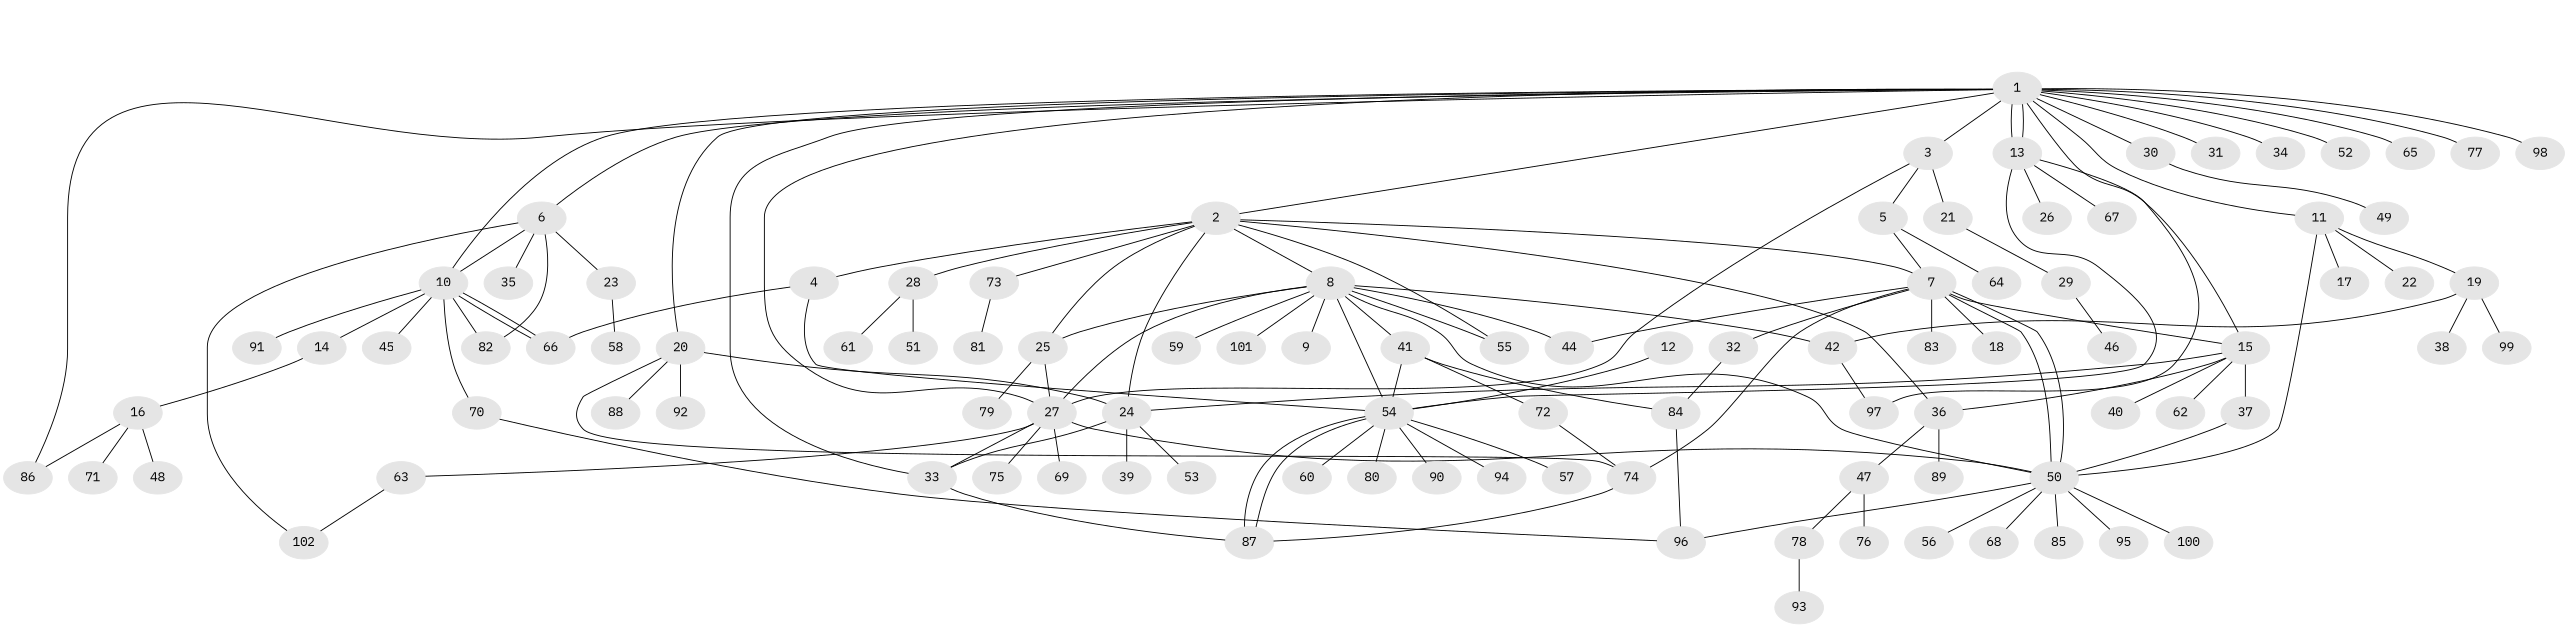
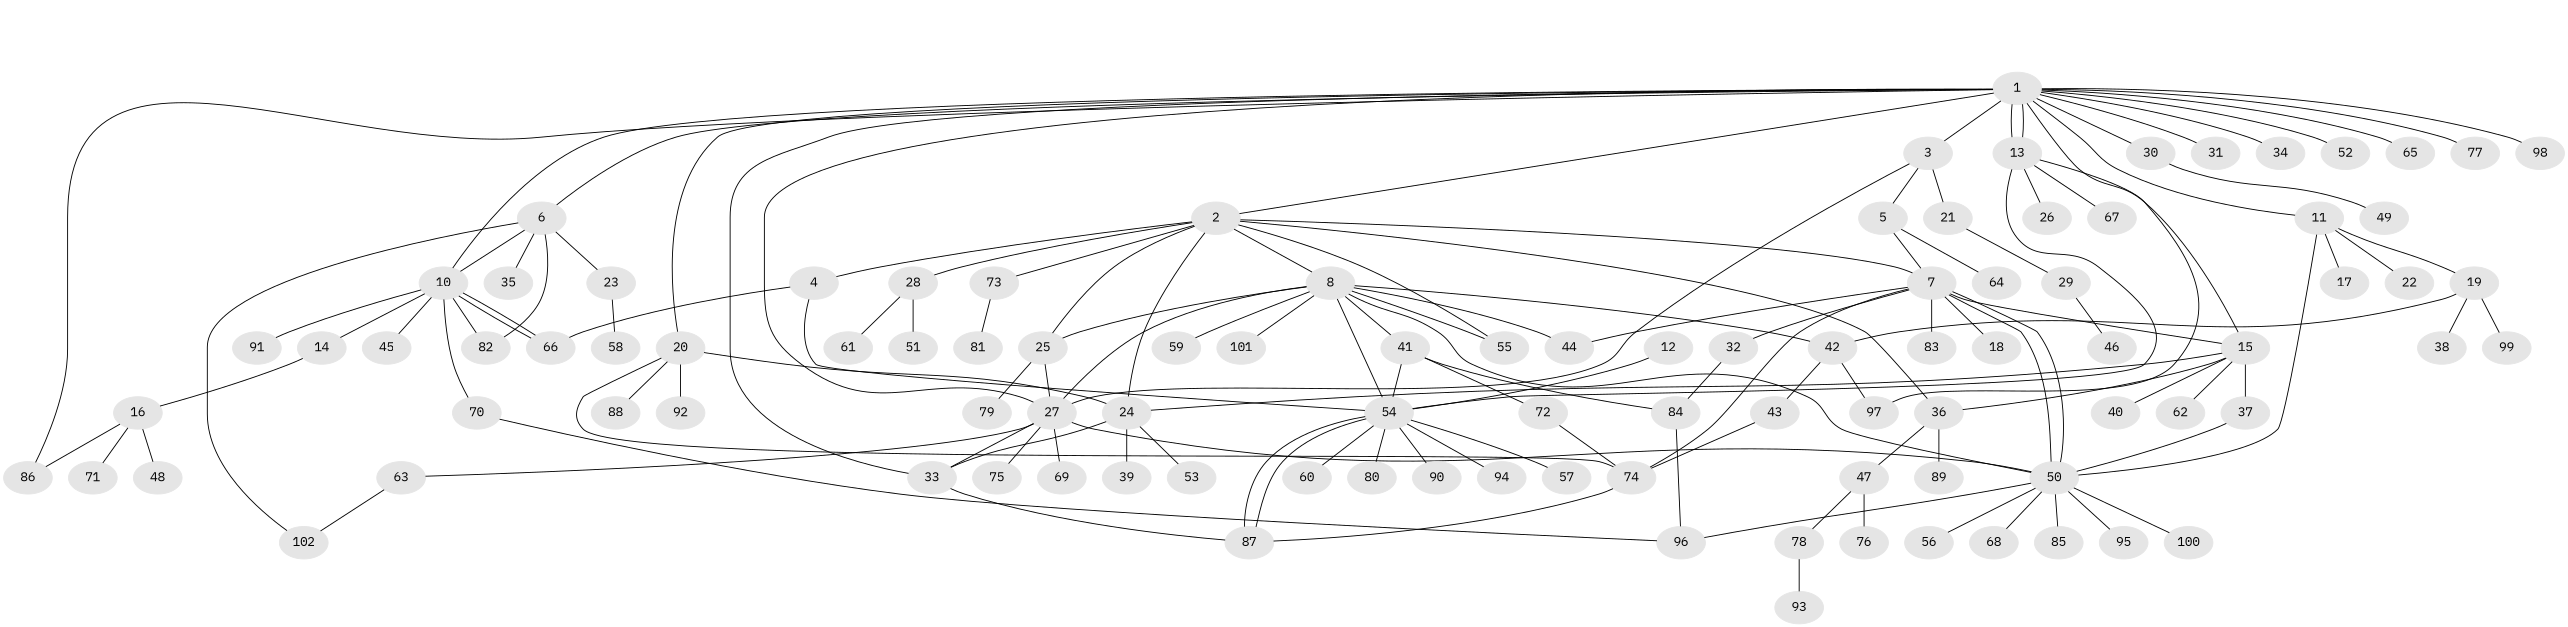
node "9": removed
node "43": added
